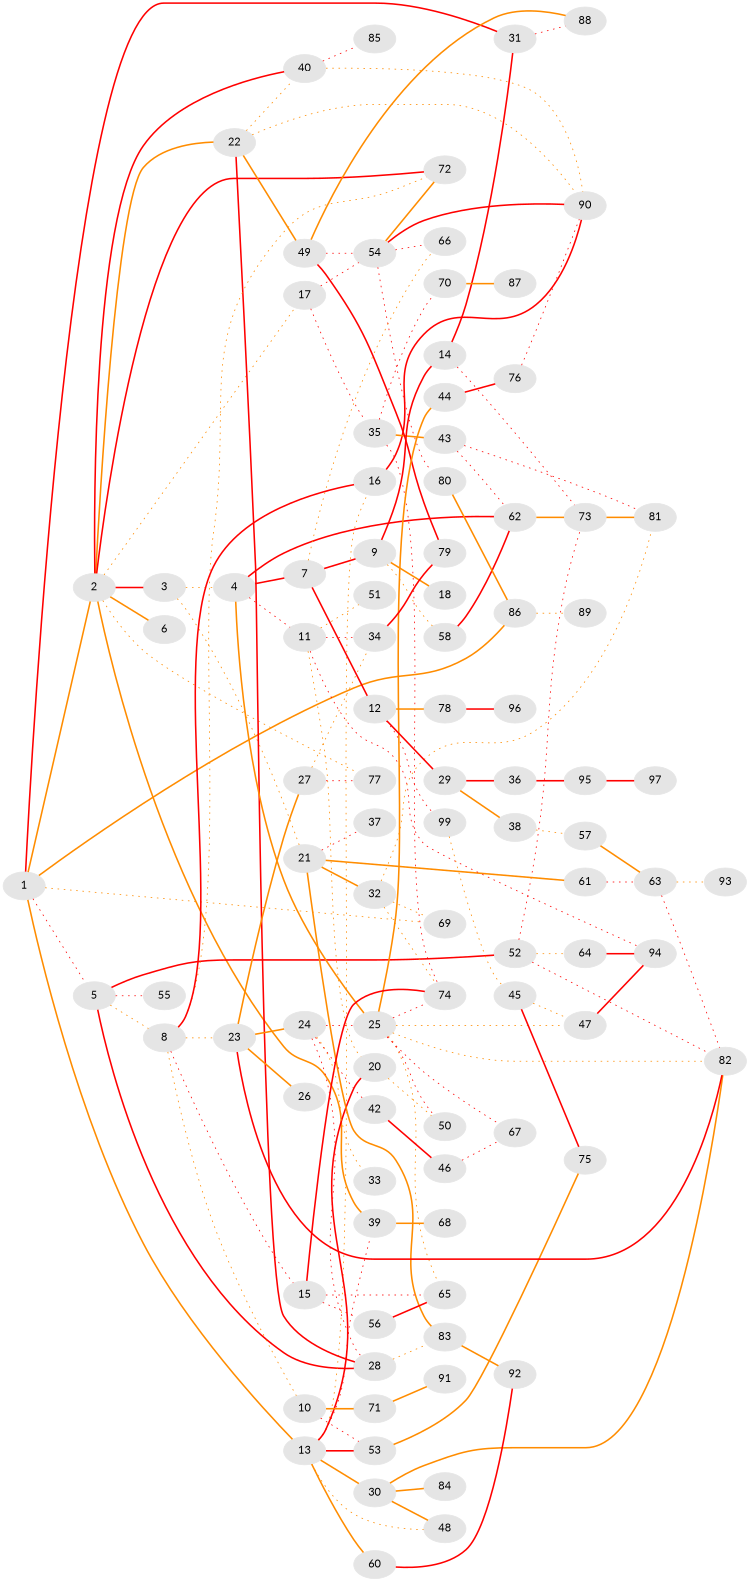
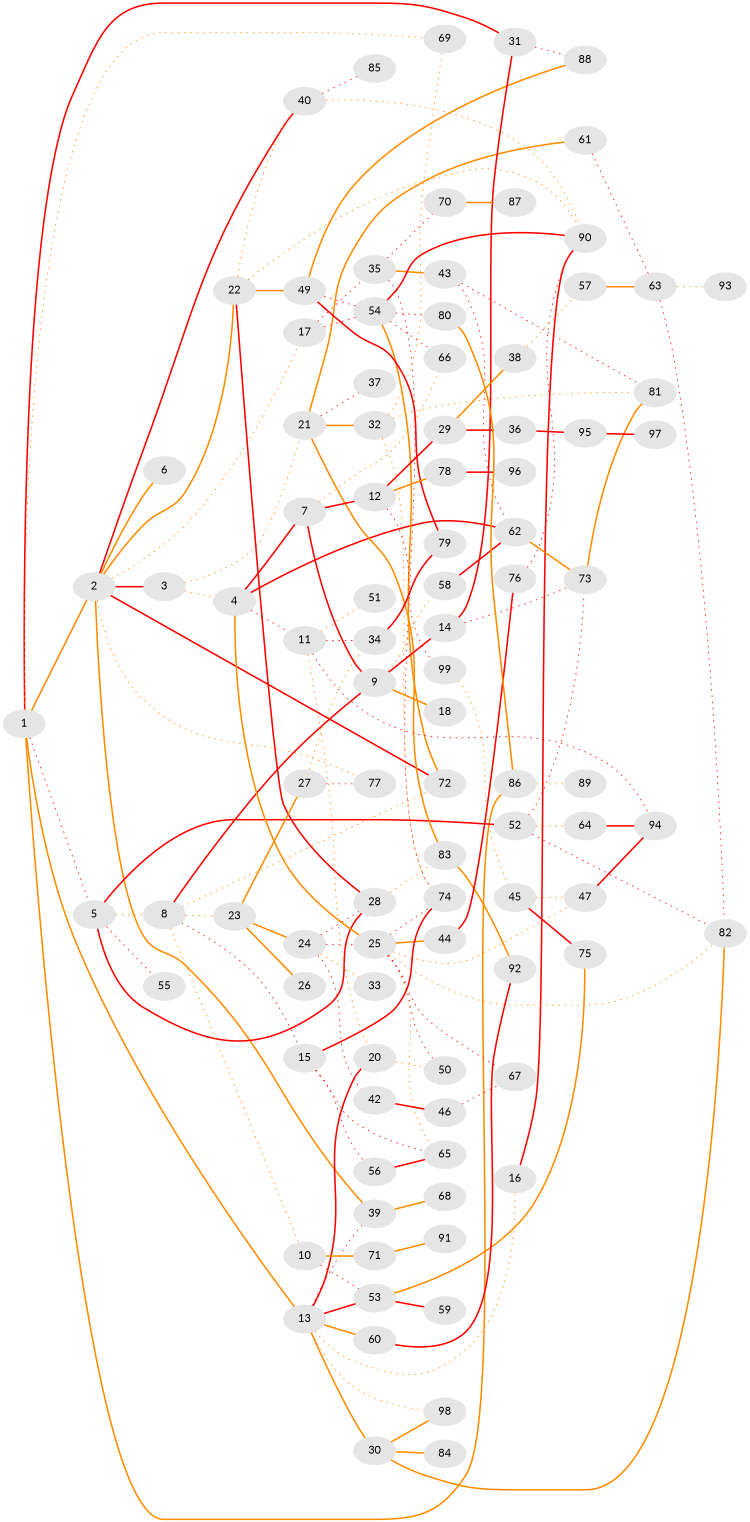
edge "16" -- "8": now "9" -- "8"
edge "23" -- "82": removed
node "59": added
node "48": label "48" -> "98"
